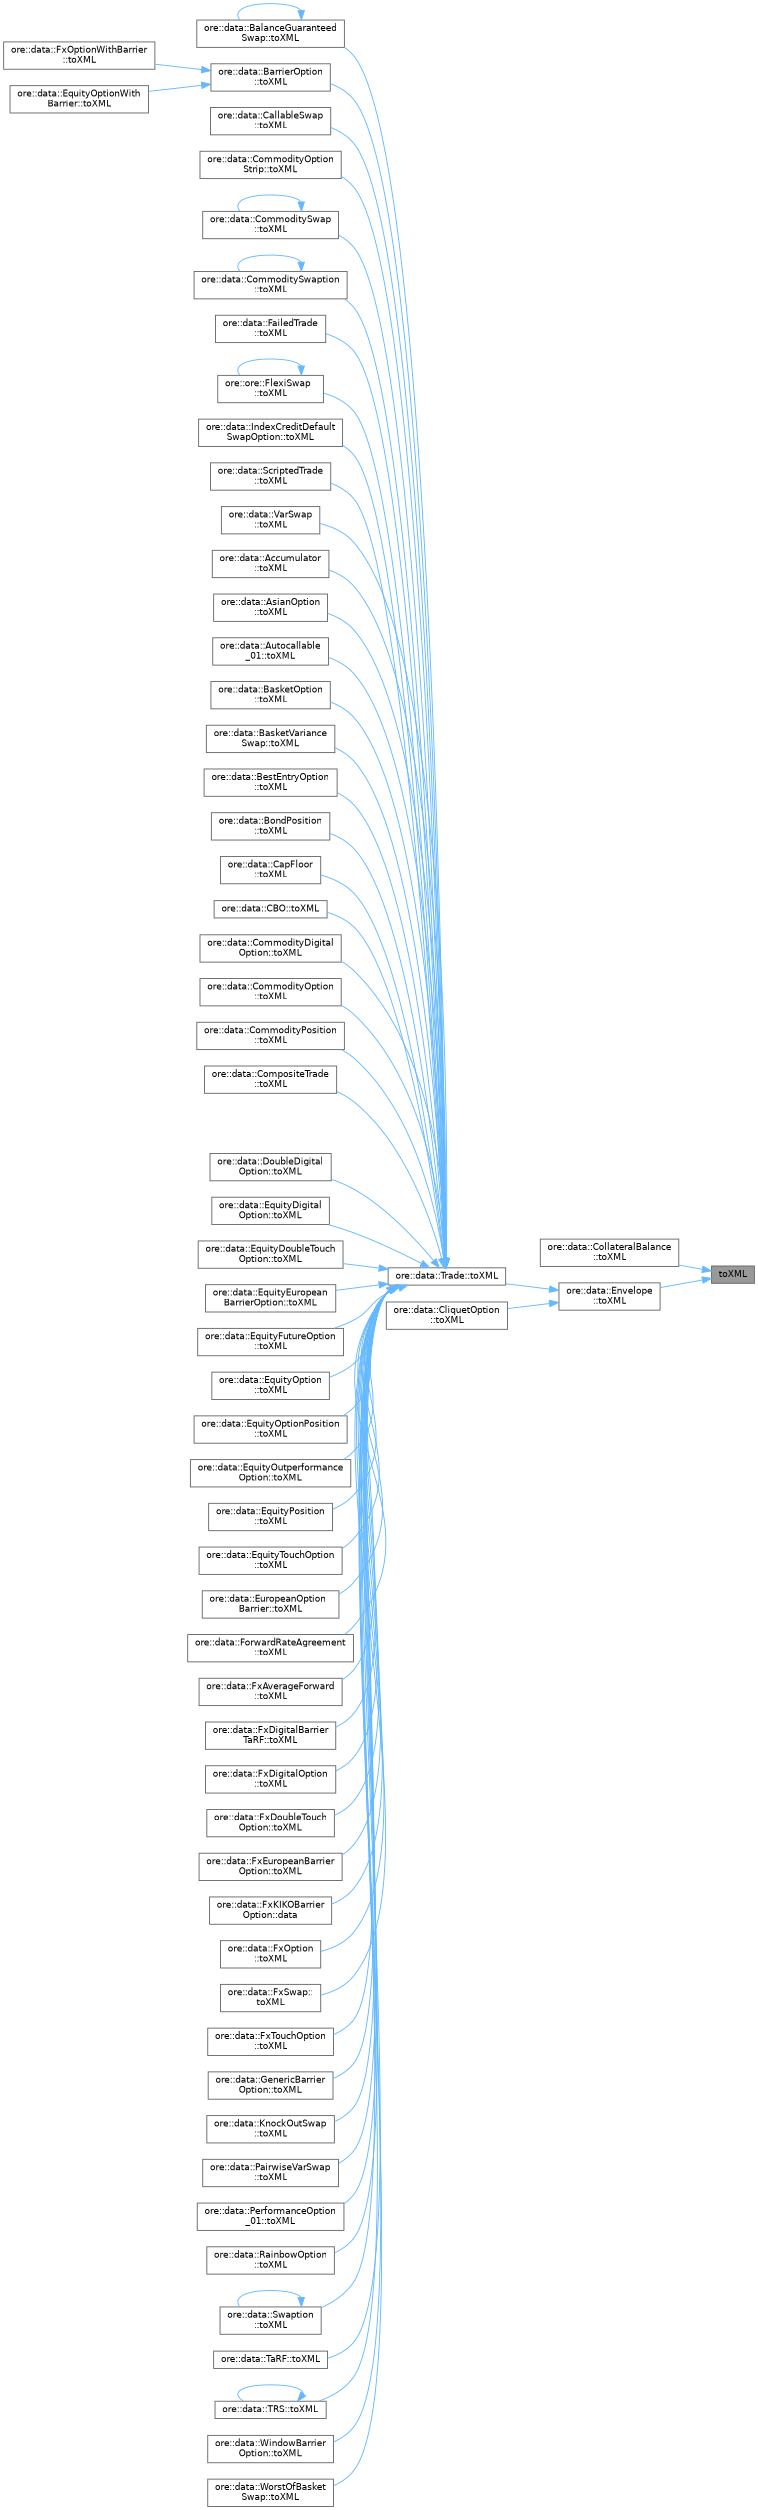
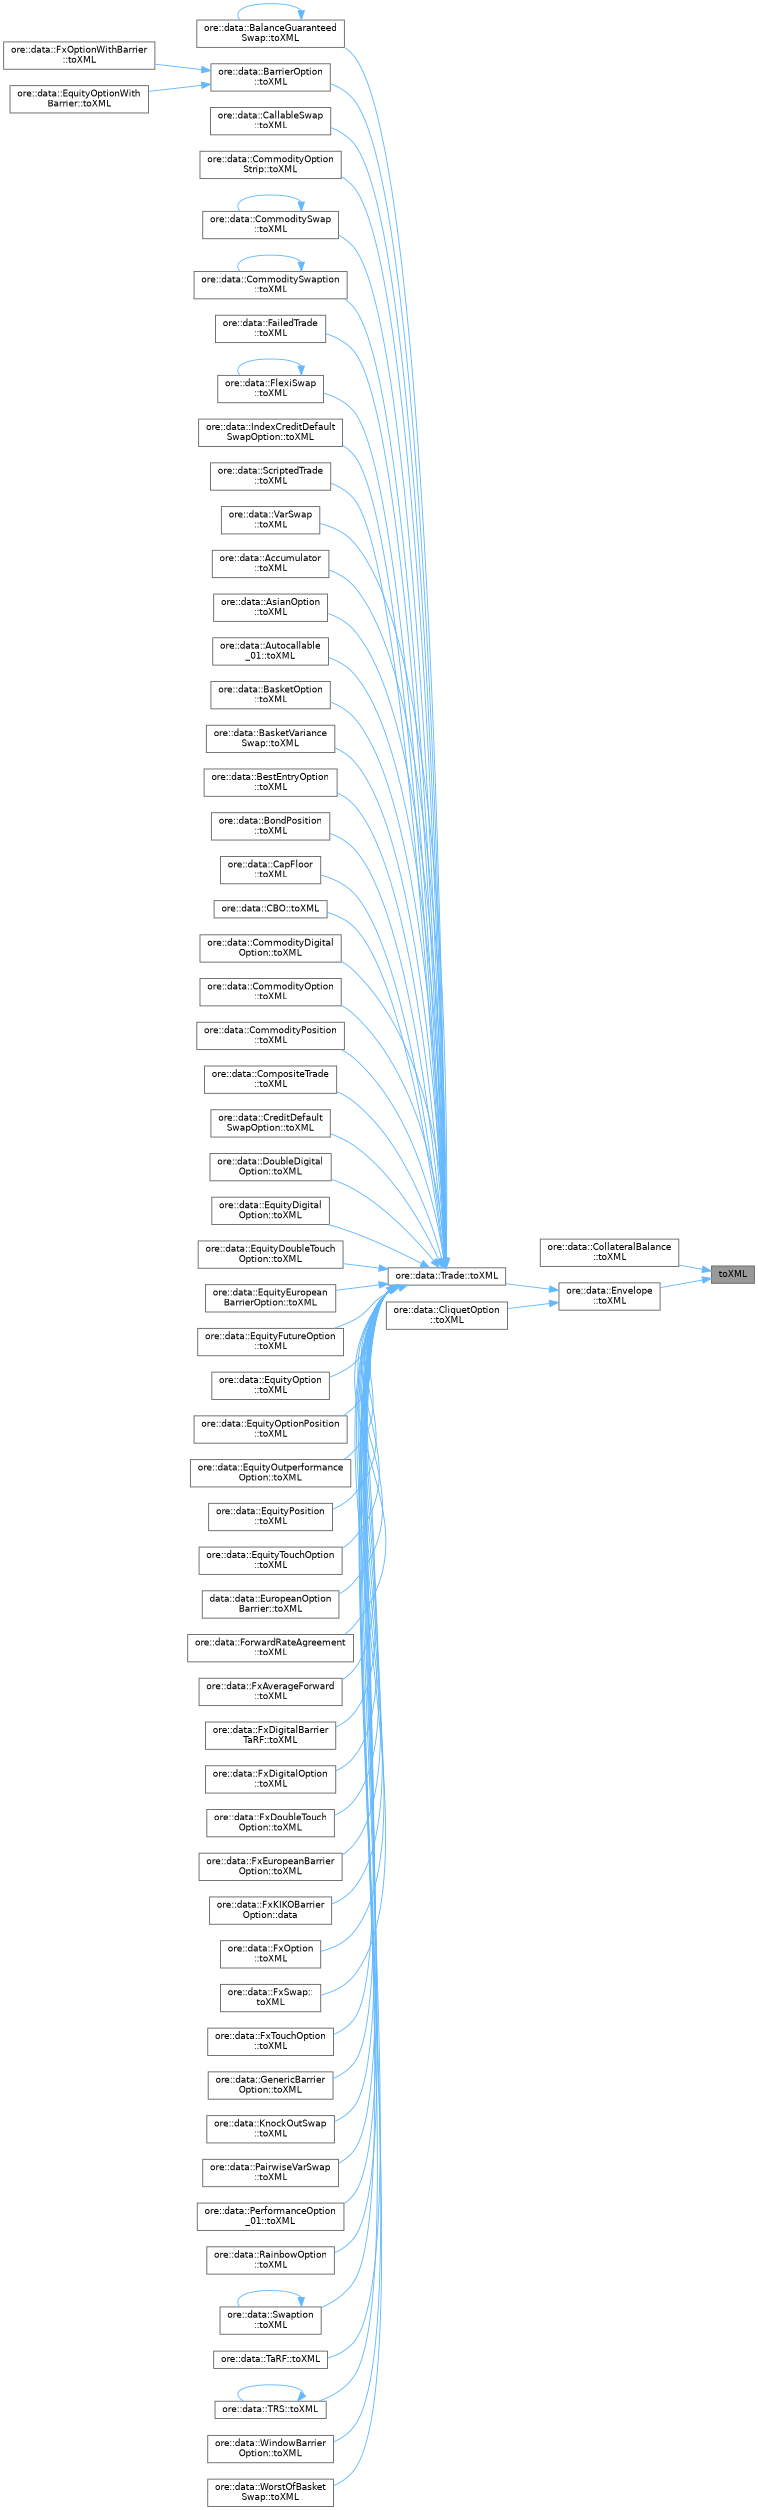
node "ore::ore::FlexiSwap ::toXML": label "ore::ore::FlexiSwap ::toXML" -> "ore::data::FlexiSwap ::toXML"
node "ore::data::CreditDefault SwapOption::toXML": added
node "ore::data::EuropeanOption Barrier::toXML": label "ore::data::EuropeanOption Barrier::toXML" -> "data::data::EuropeanOption Barrier::toXML"
